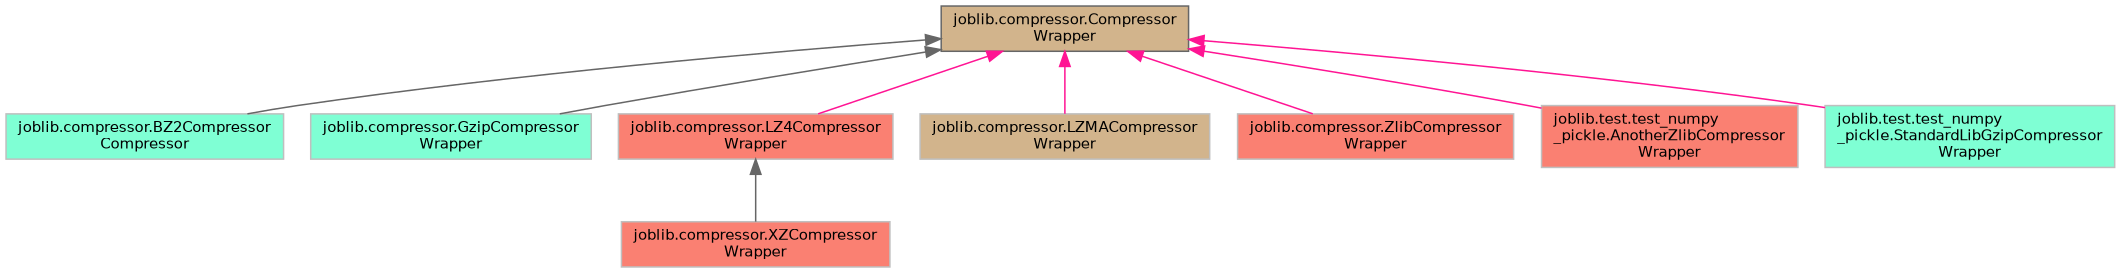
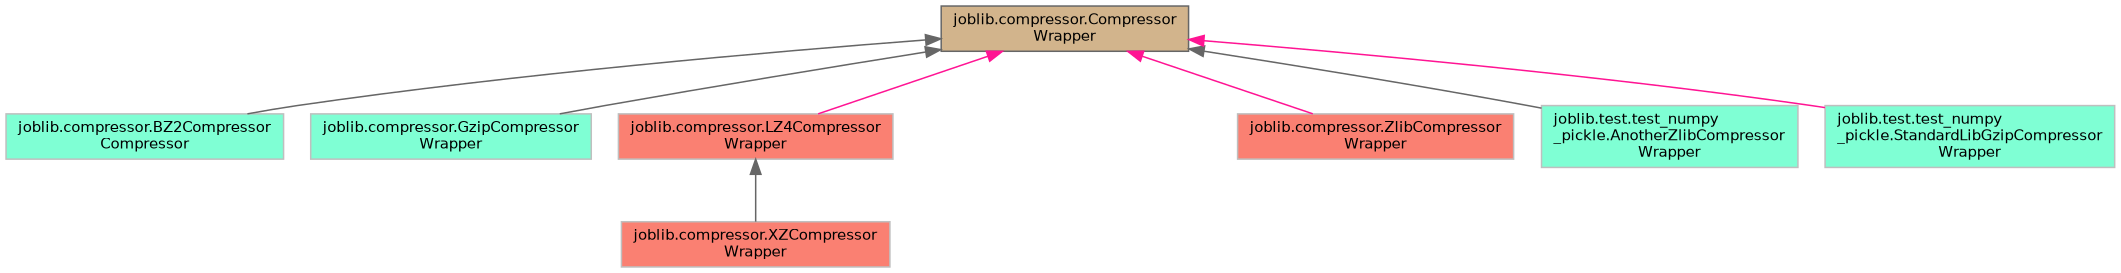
edge "joblib.test.test_numpy _pickle.AnotherZlibCompressor Wrapper" -> "joblib.compressor.Compressor Wrapper": color deeppink -> gray40
node "joblib.compressor.LZMACompressor Wrapper": removed
node "joblib.test.test_numpy _pickle.AnotherZlibCompressor Wrapper": fillcolor salmon -> aquamarine
